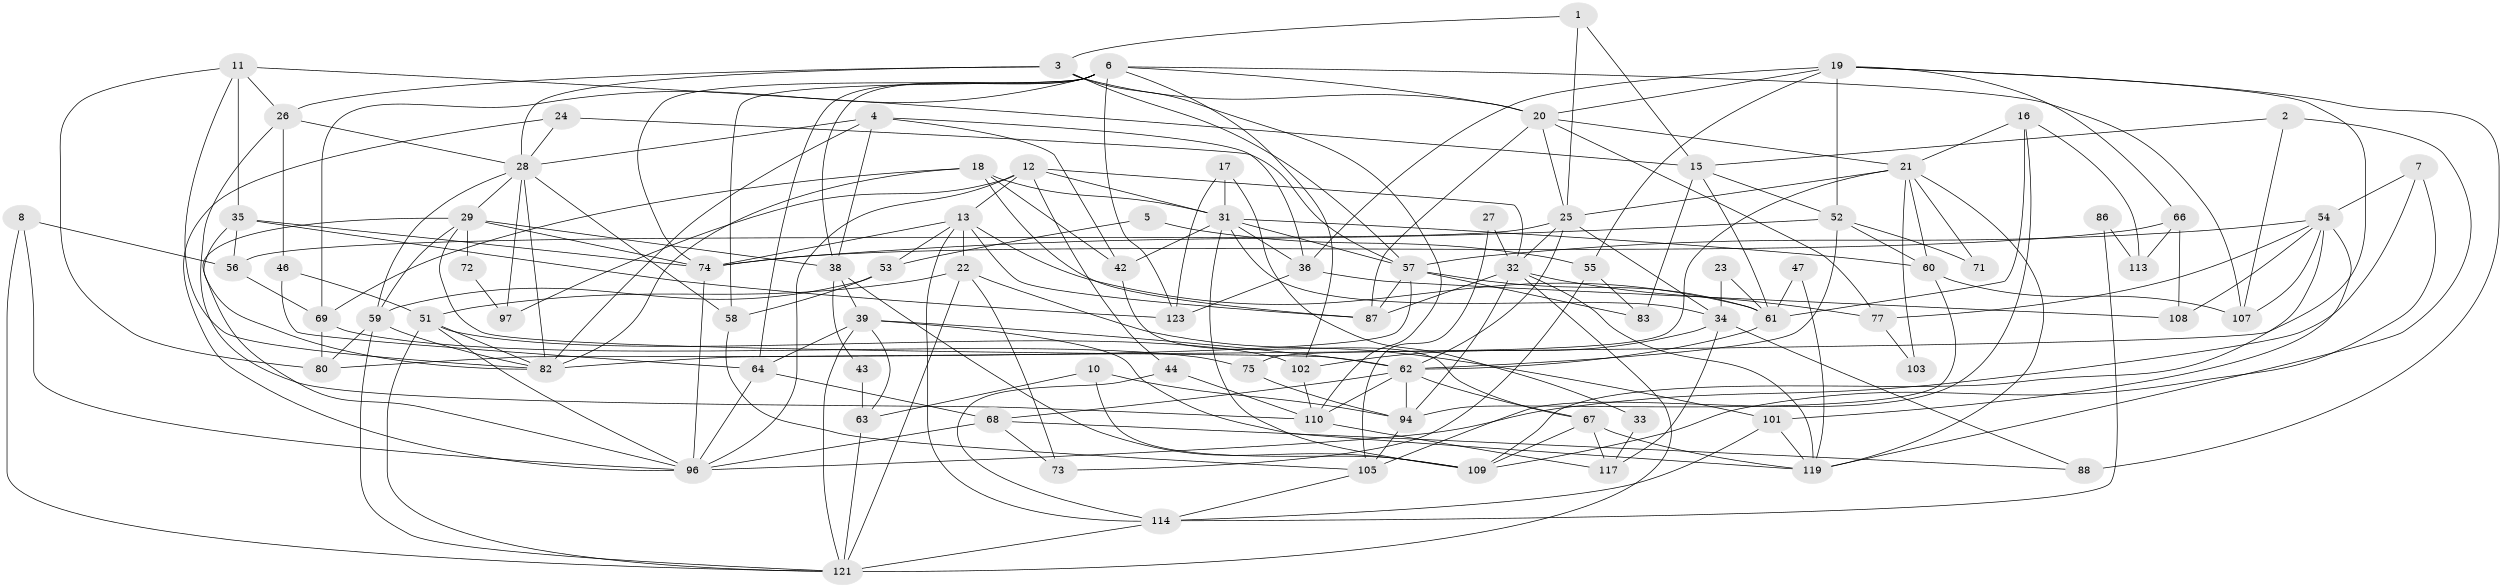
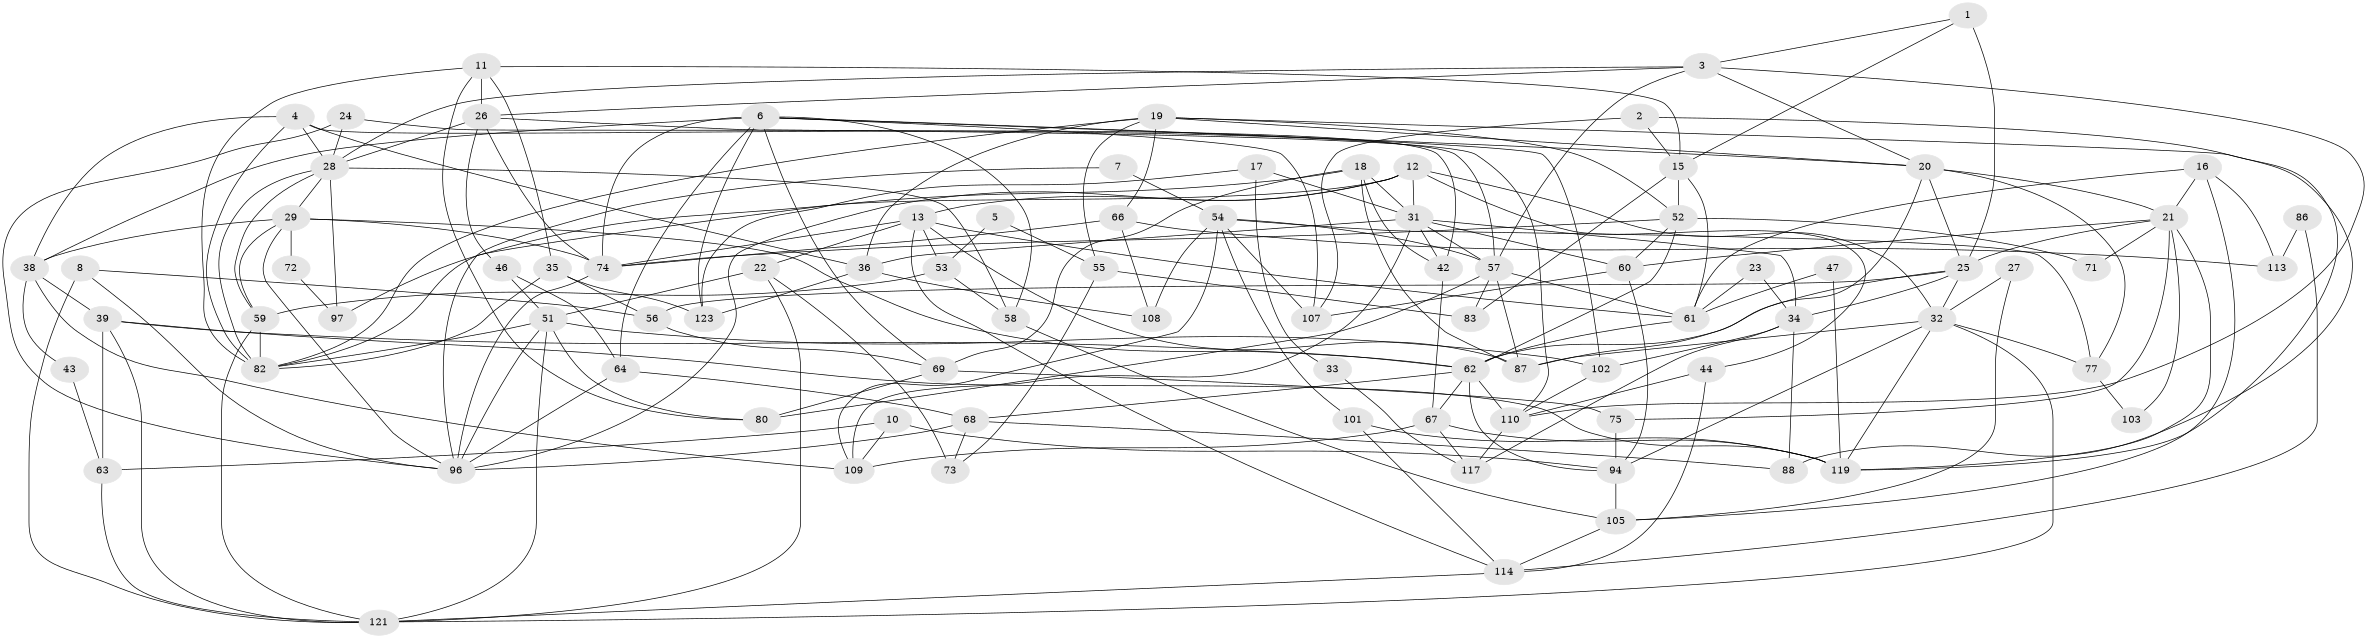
edge "35" -- "74": now "26" -- "74"
edge "39" -- "64": removed
edge "59" -- "80": now "51" -- "80"
edge "22" -- "101": removed
edge "7" -- "109": removed
